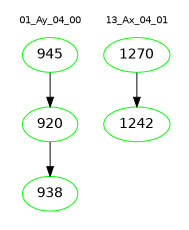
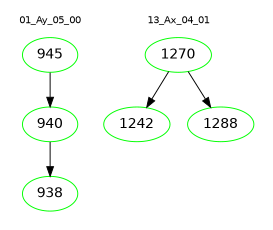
cluster "01_Ay_04_00": label "01_Ay_04_00" -> "01_Ay_05_00"
node "920": label "920" -> "940"
node "1288": added
